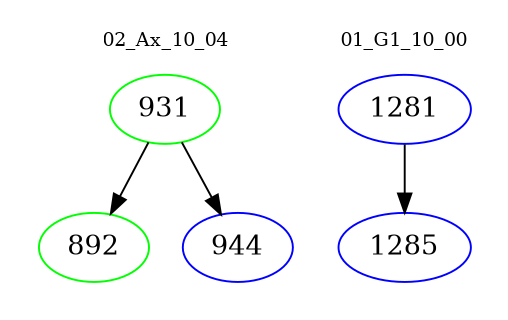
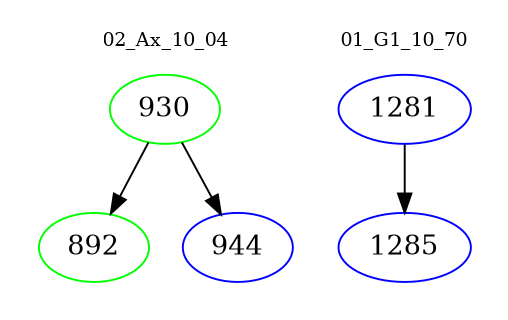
cluster "01_G1_10_00": label "01_G1_10_00" -> "01_G1_10_70"
node "931": label "931" -> "930"
